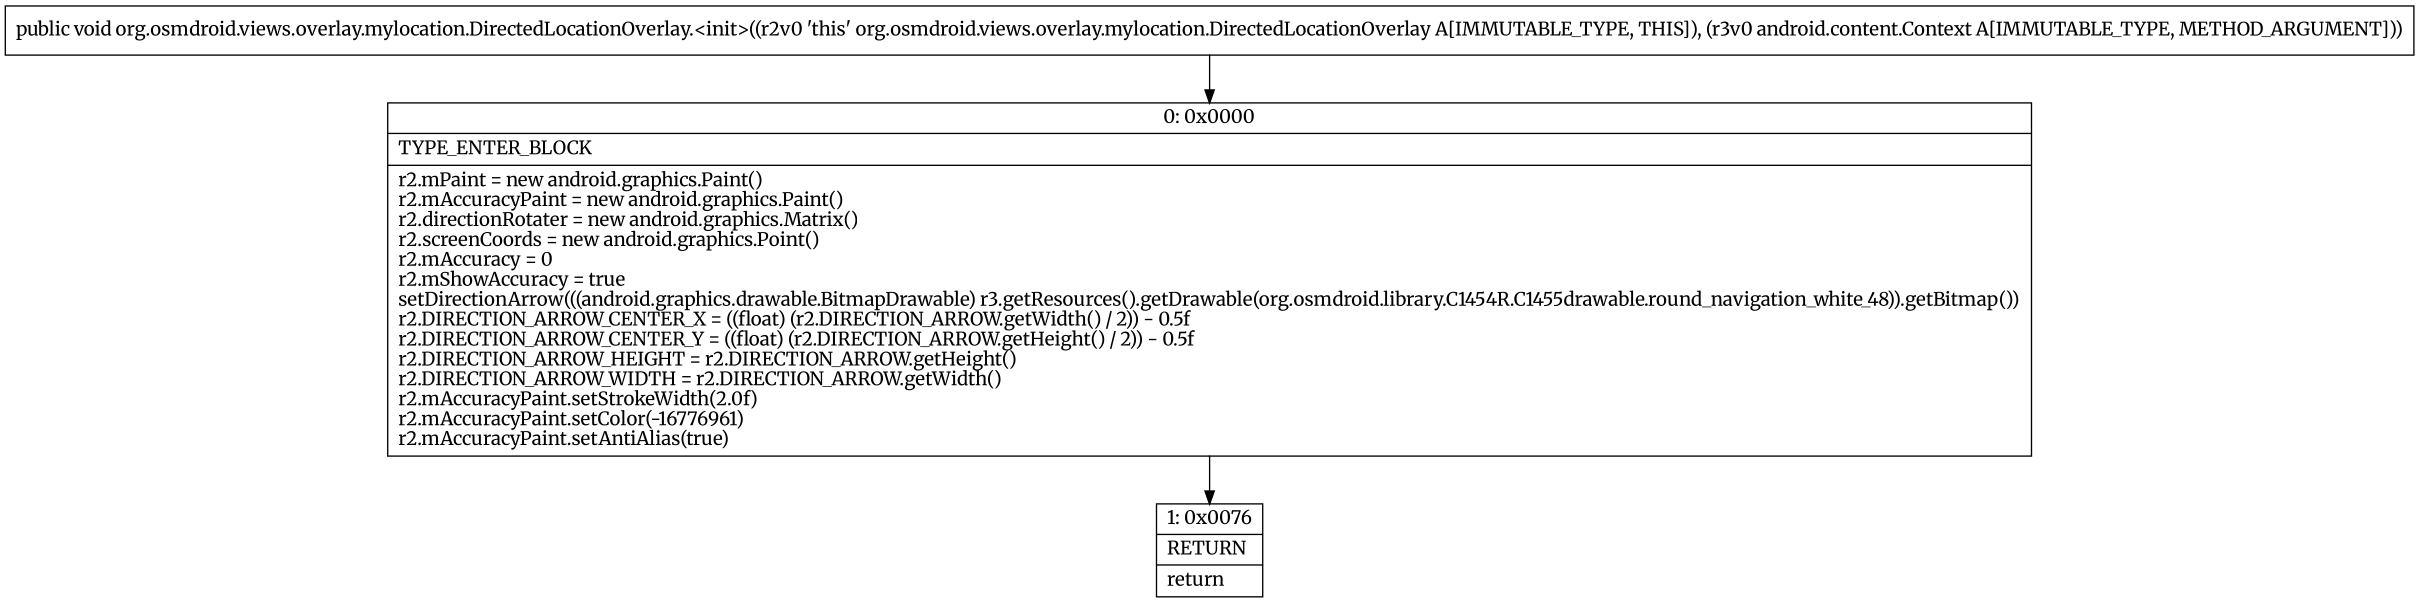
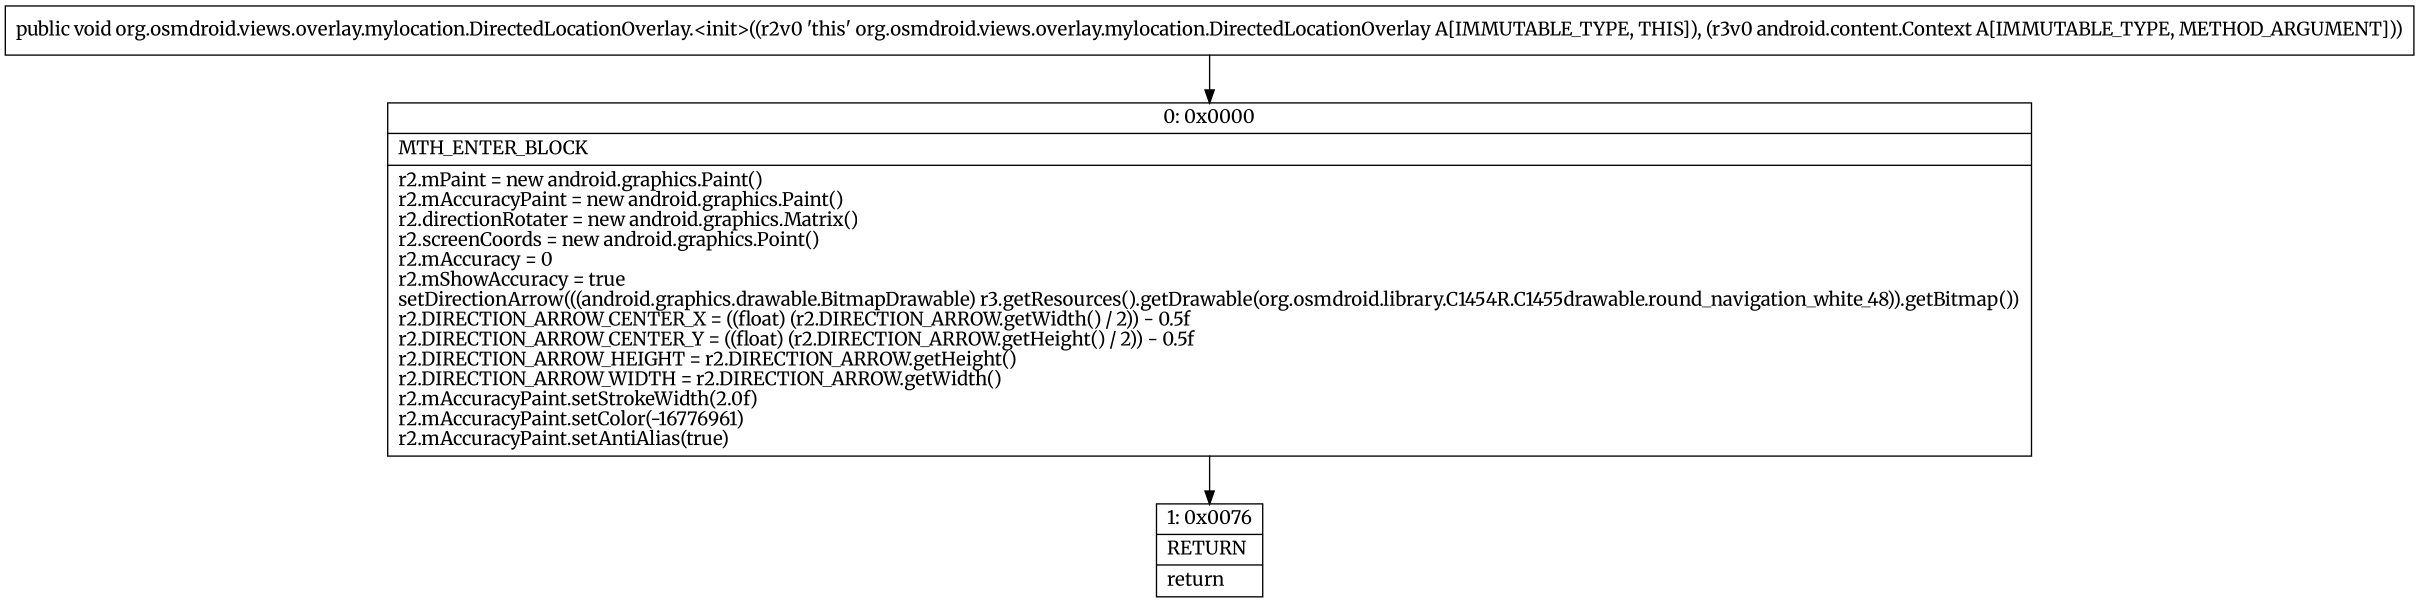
node "0: 0x0000": text "TYPE_ENTER_BLOCK" -> "MTH_ENTER_BLOCK"
